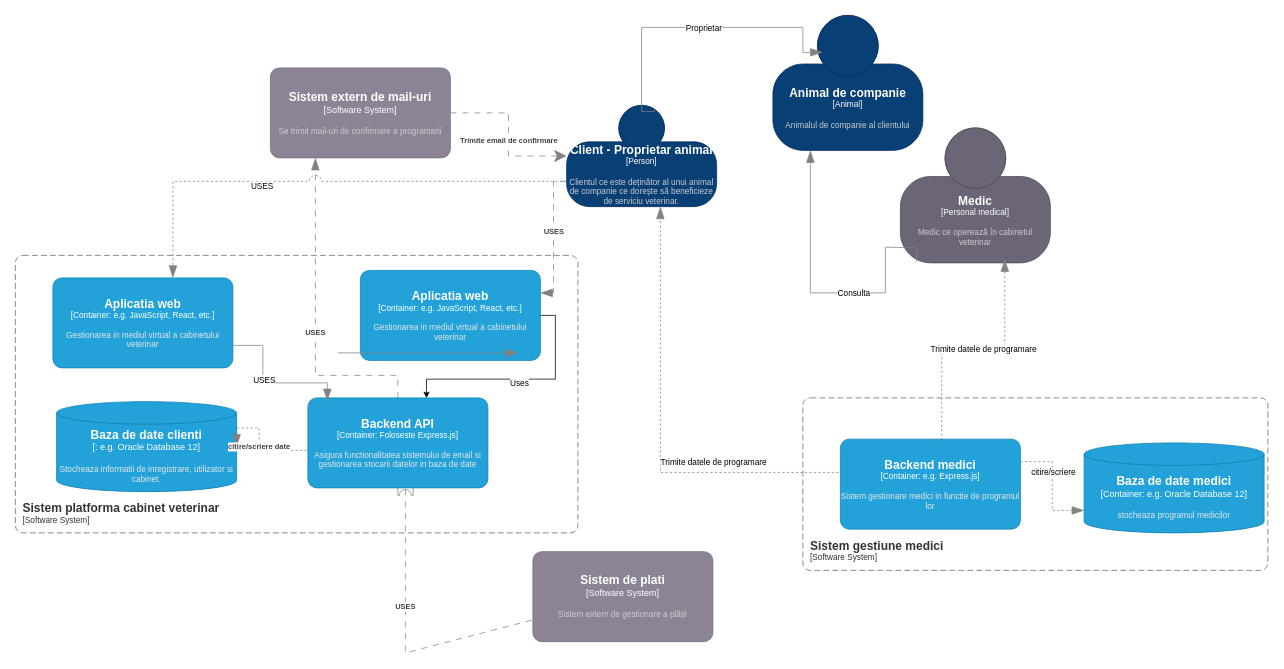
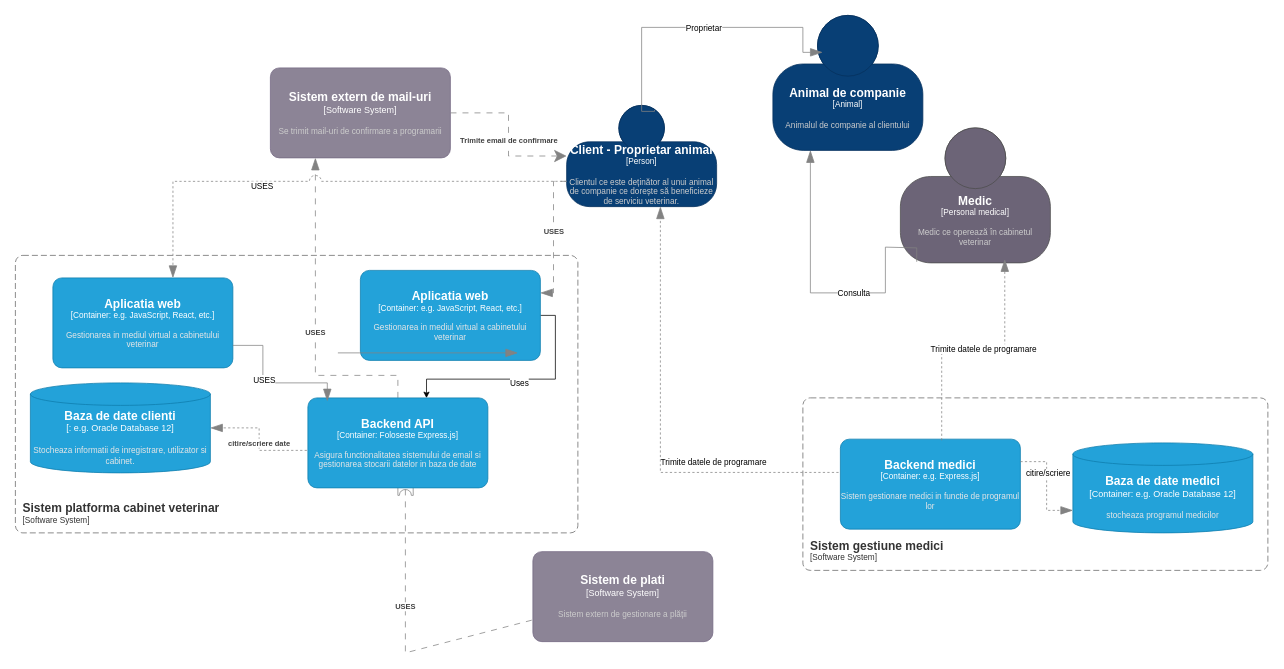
node "Baza de date clienti [: e.g. Oracle Database 12] Stocheaza informatii de inregistrare, utilizator si cabinet.": moved (147, 447) -> (120, 428)
node "Baza de date medici [Container: e.g. Oracle Database 12] stocheaza programul medicilor": moved (1174, 488) -> (1163, 488)
